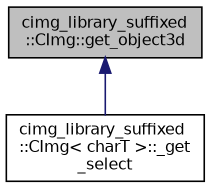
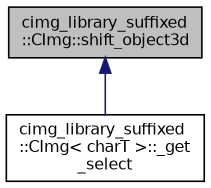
node "cimg_library_suffixed ::CImg::get_object3d": label "cimg_library_suffixed ::CImg::get_object3d" -> "cimg_library_suffixed ::CImg::shift_object3d"
